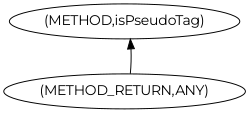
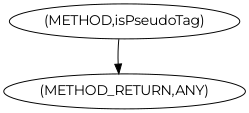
edge "(METHOD_RETURN,ANY)" -> "(METHOD,isPseudoTag)": reversed
